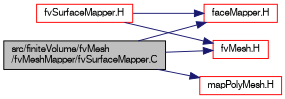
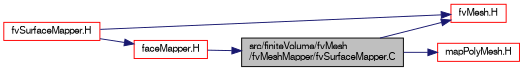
edge "src/finiteVolume/fvMesh /fvMeshMapper/fvSurfaceMapper.C" -> "faceMapper.H": reversed
